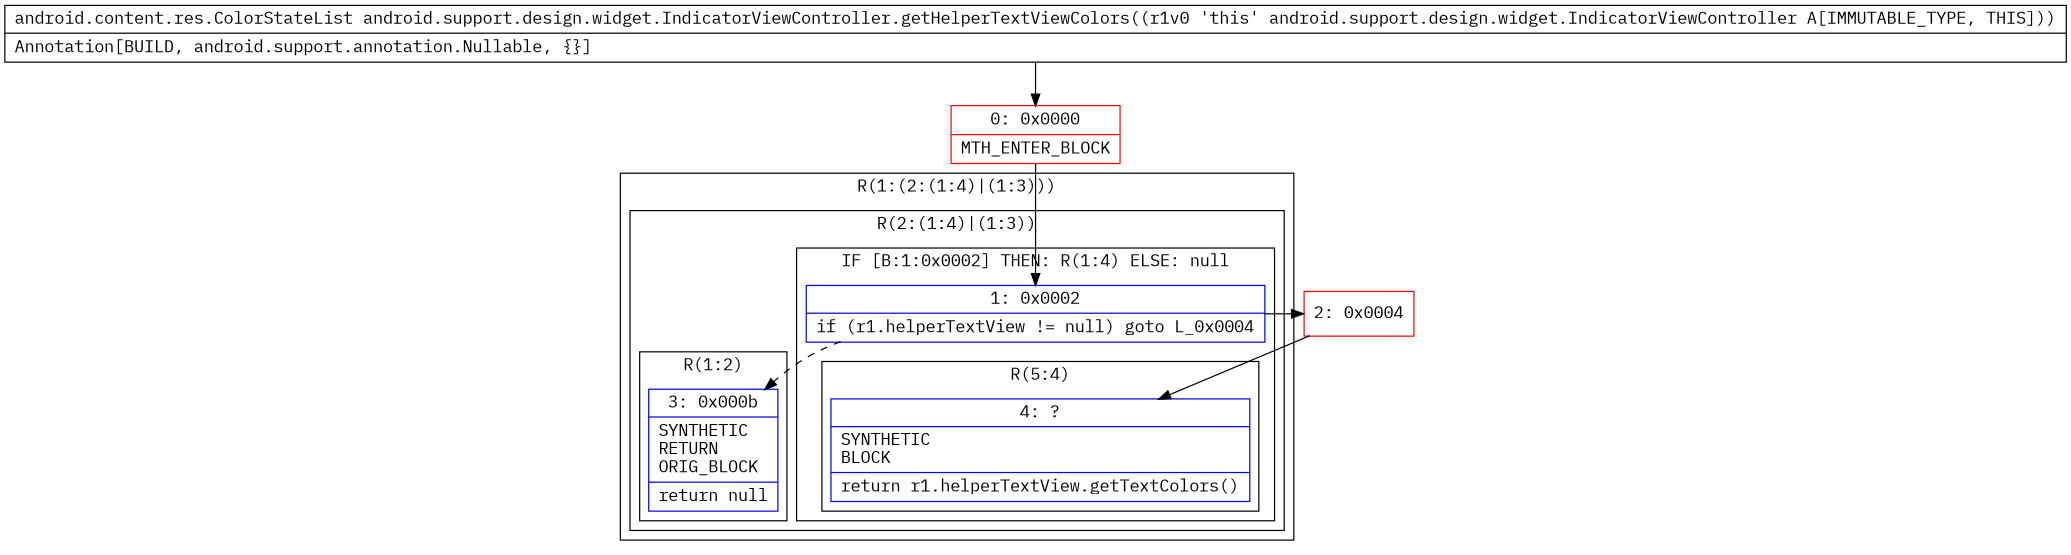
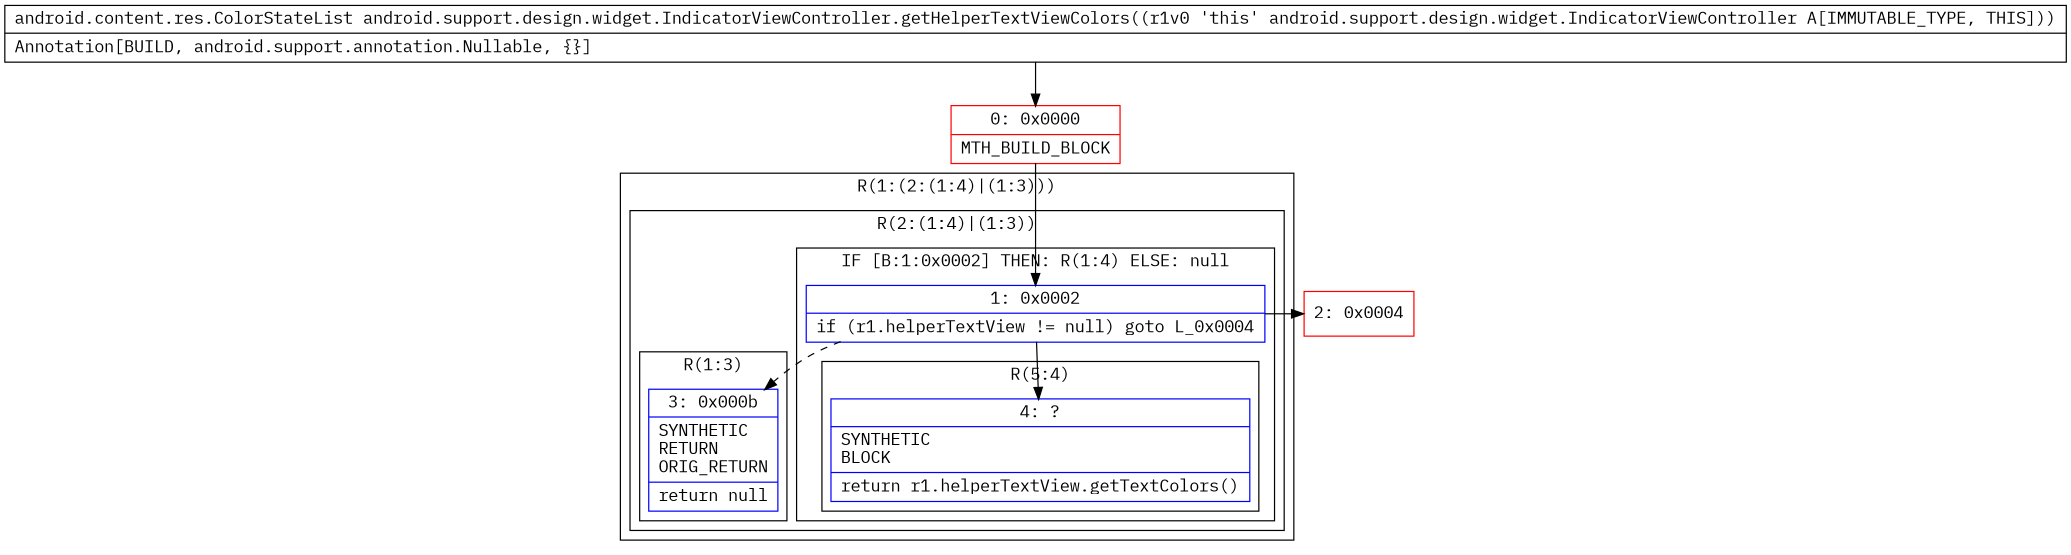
node "0: 0x0000": text "MTH_ENTER_BLOCK" -> "MTH_BUILD_BLOCK"
cluster "R(1:2)": label "R(1:2)" -> "R(1:3)"
edge "2: 0x0004" -> "4: ?": now "1: 0x0002" -> "4: ?"
node "3: 0x000b": text "ORIG_BLOCK" -> "ORIG_RETURN"
